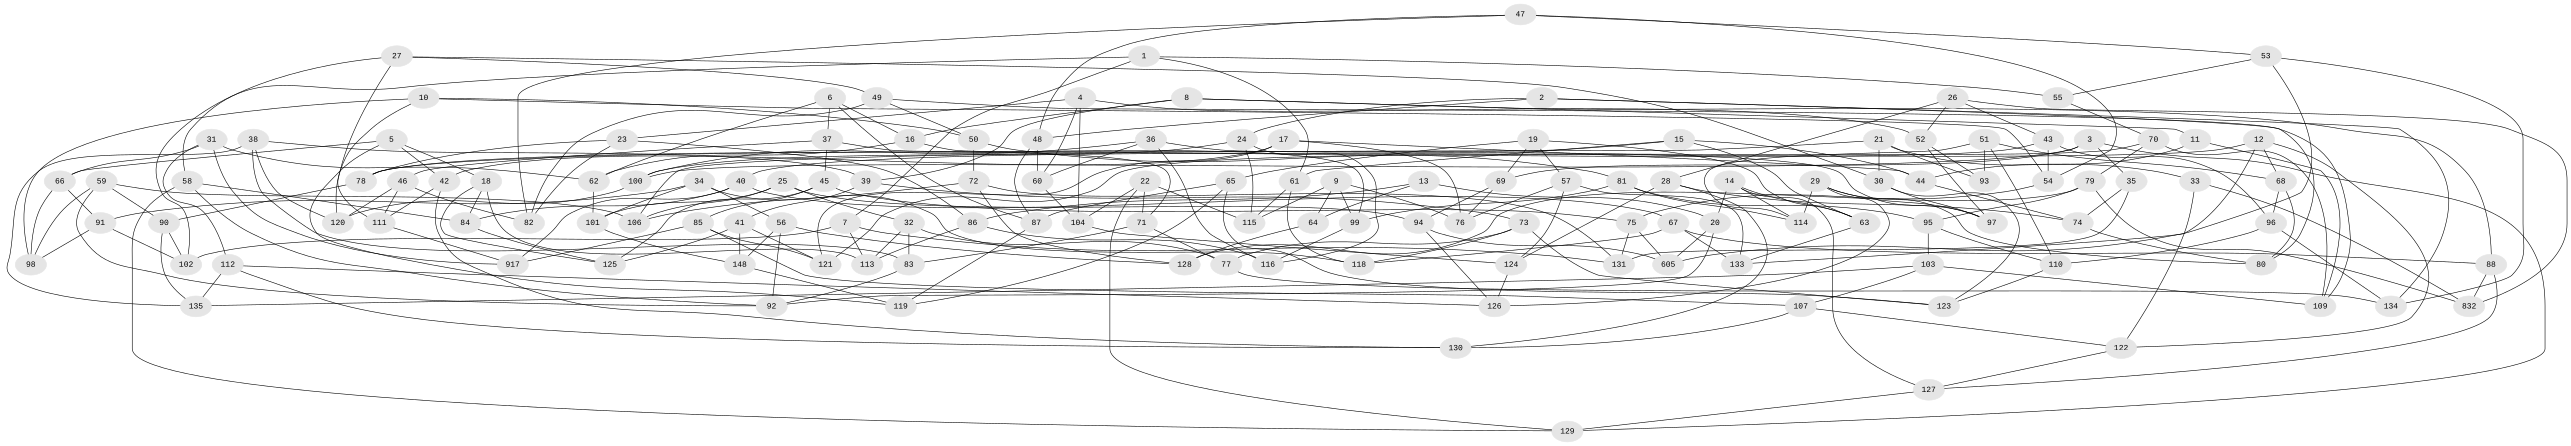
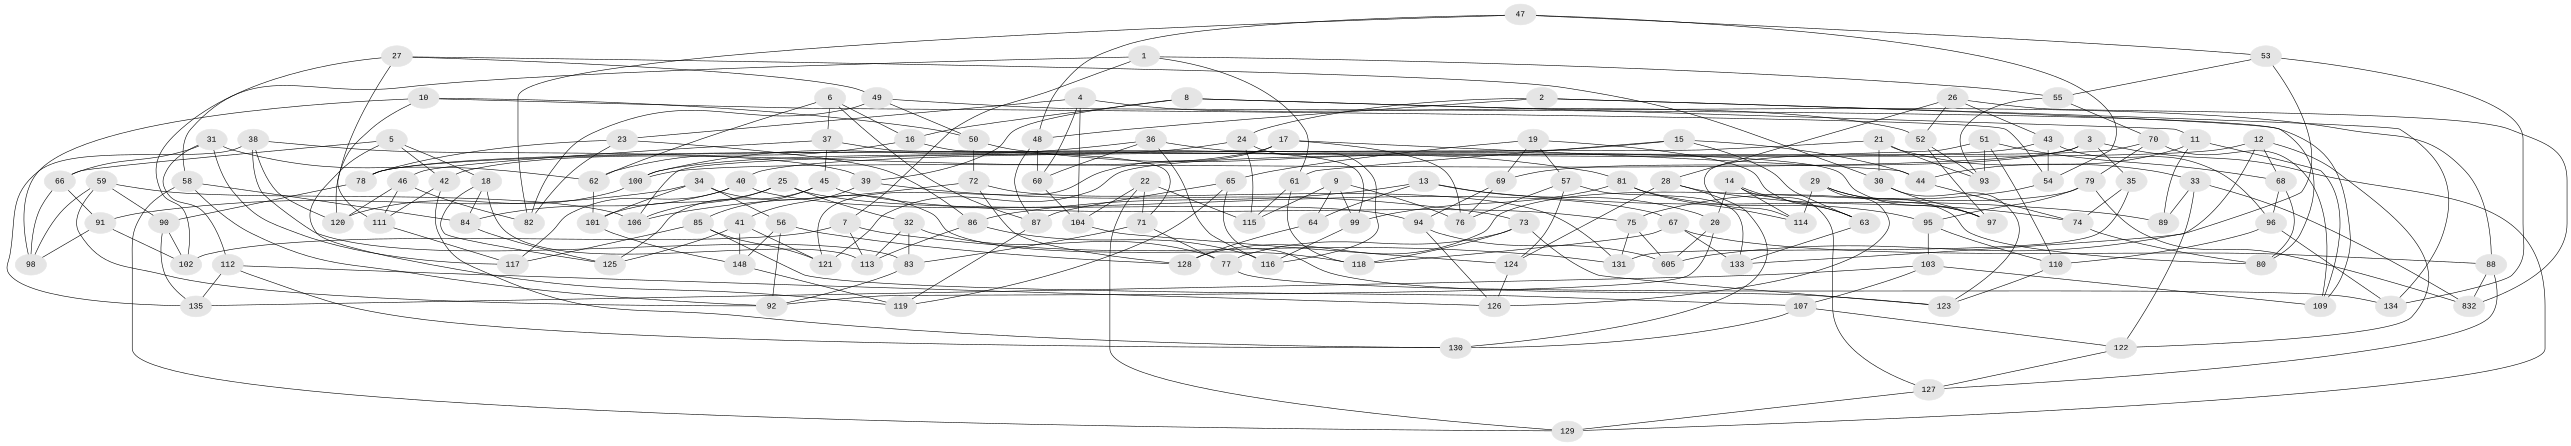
edge "55" -- "93": added
node "89": added
node "917": label "917" -> "117"
